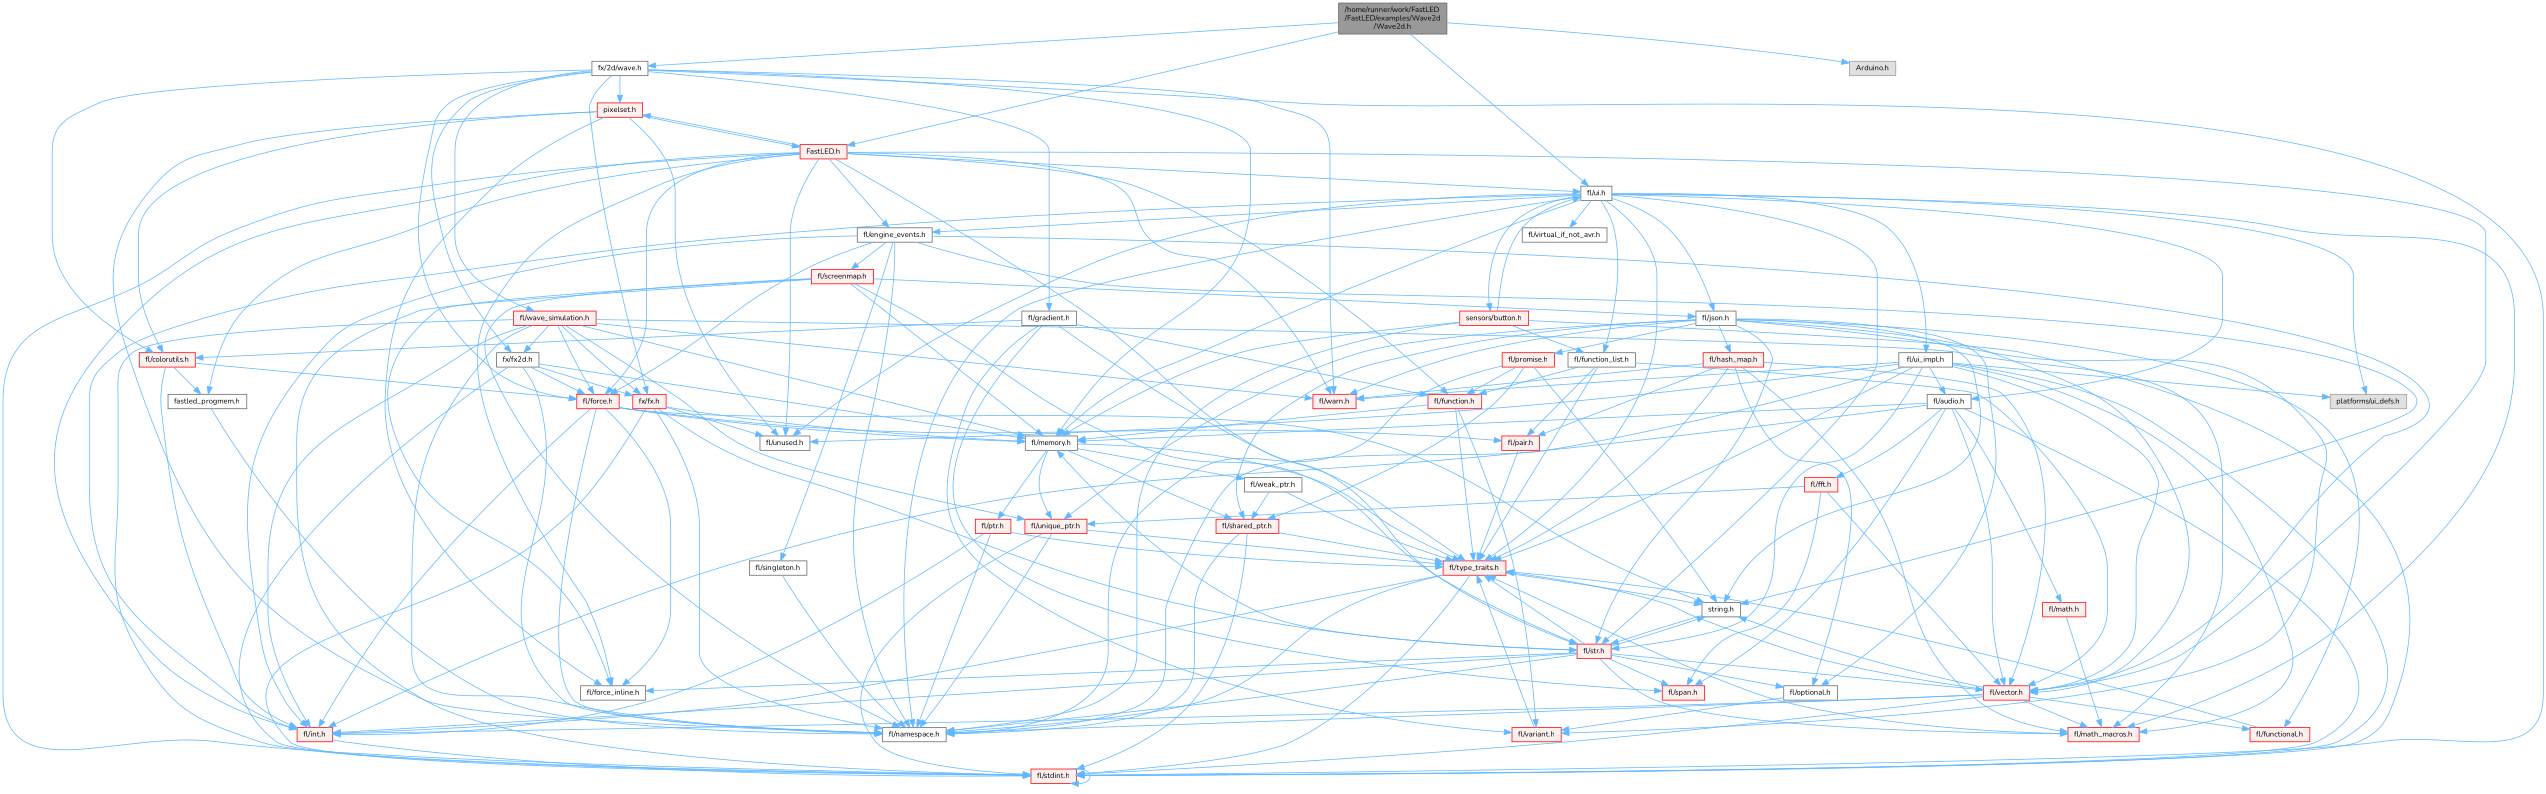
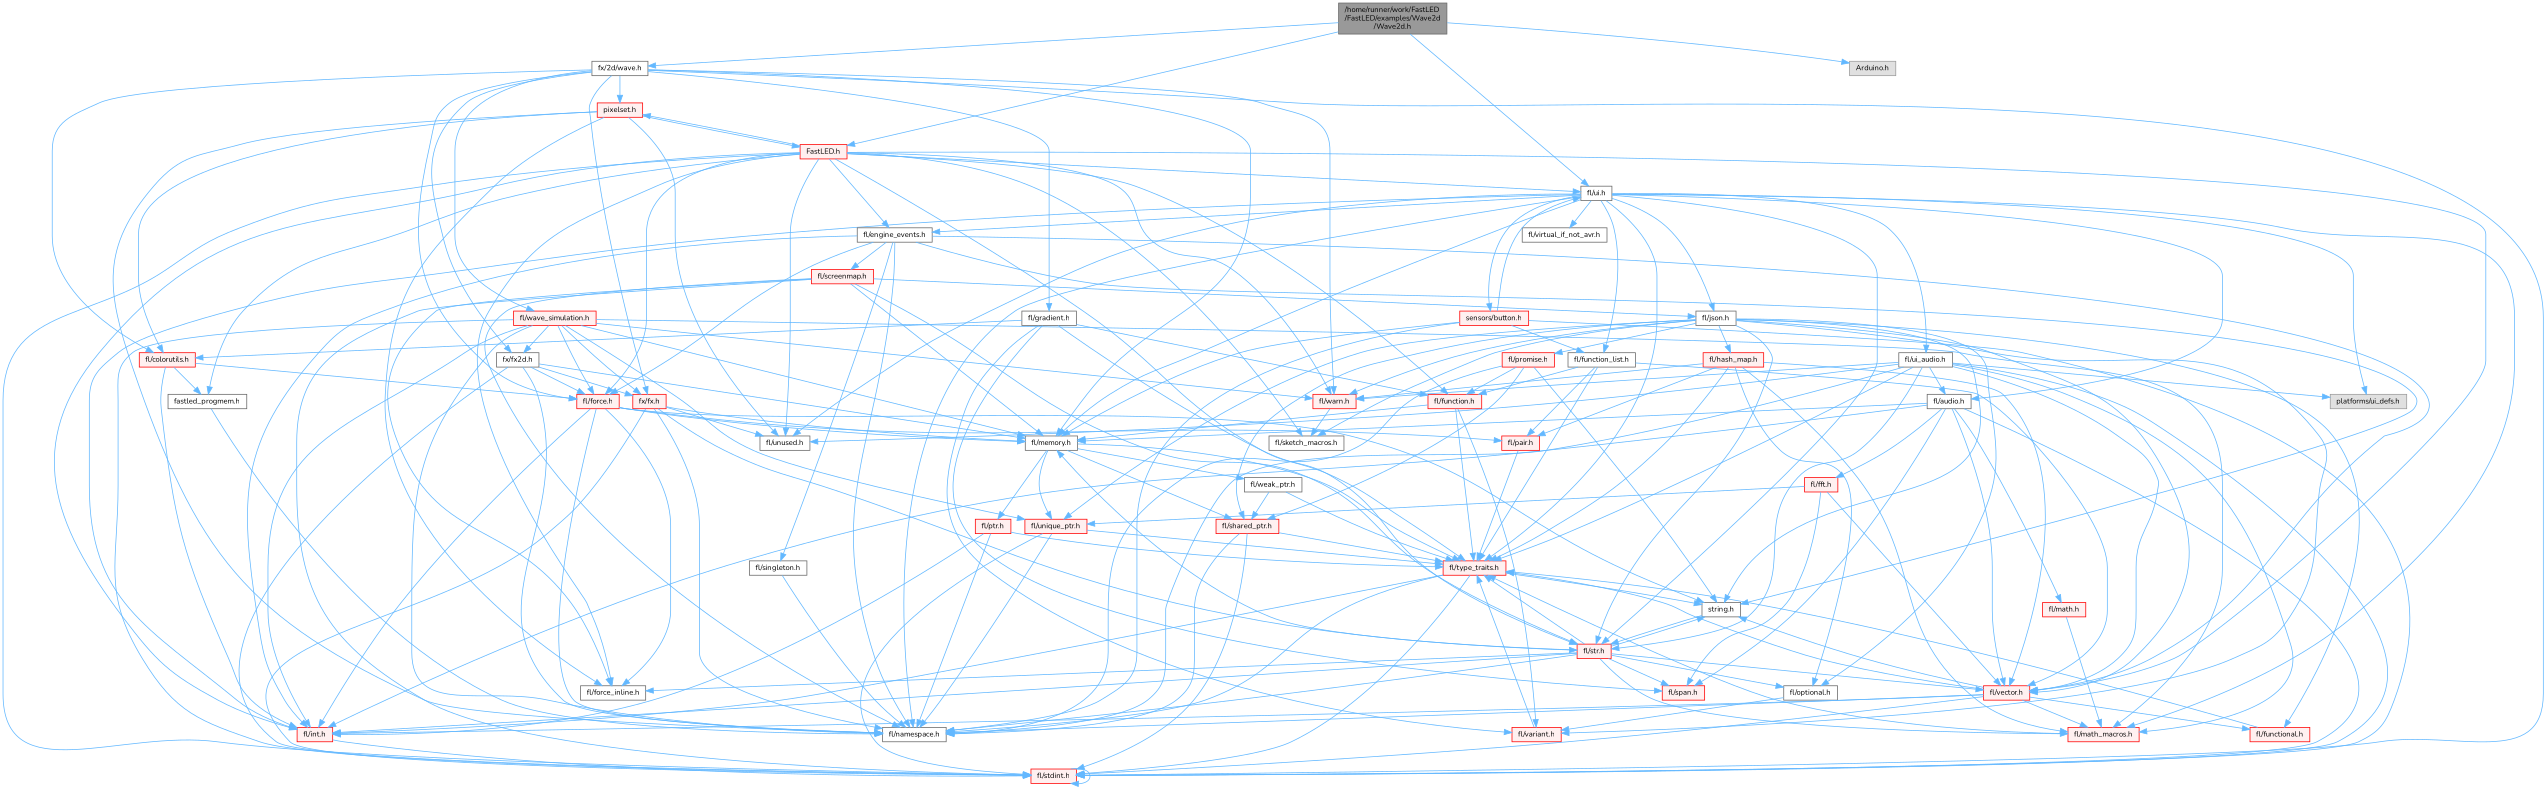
node "fl/ui_impl.h": label "fl/ui_impl.h" -> "fl/ui_audio.h"
node "fl/sketch_macros.h": added
